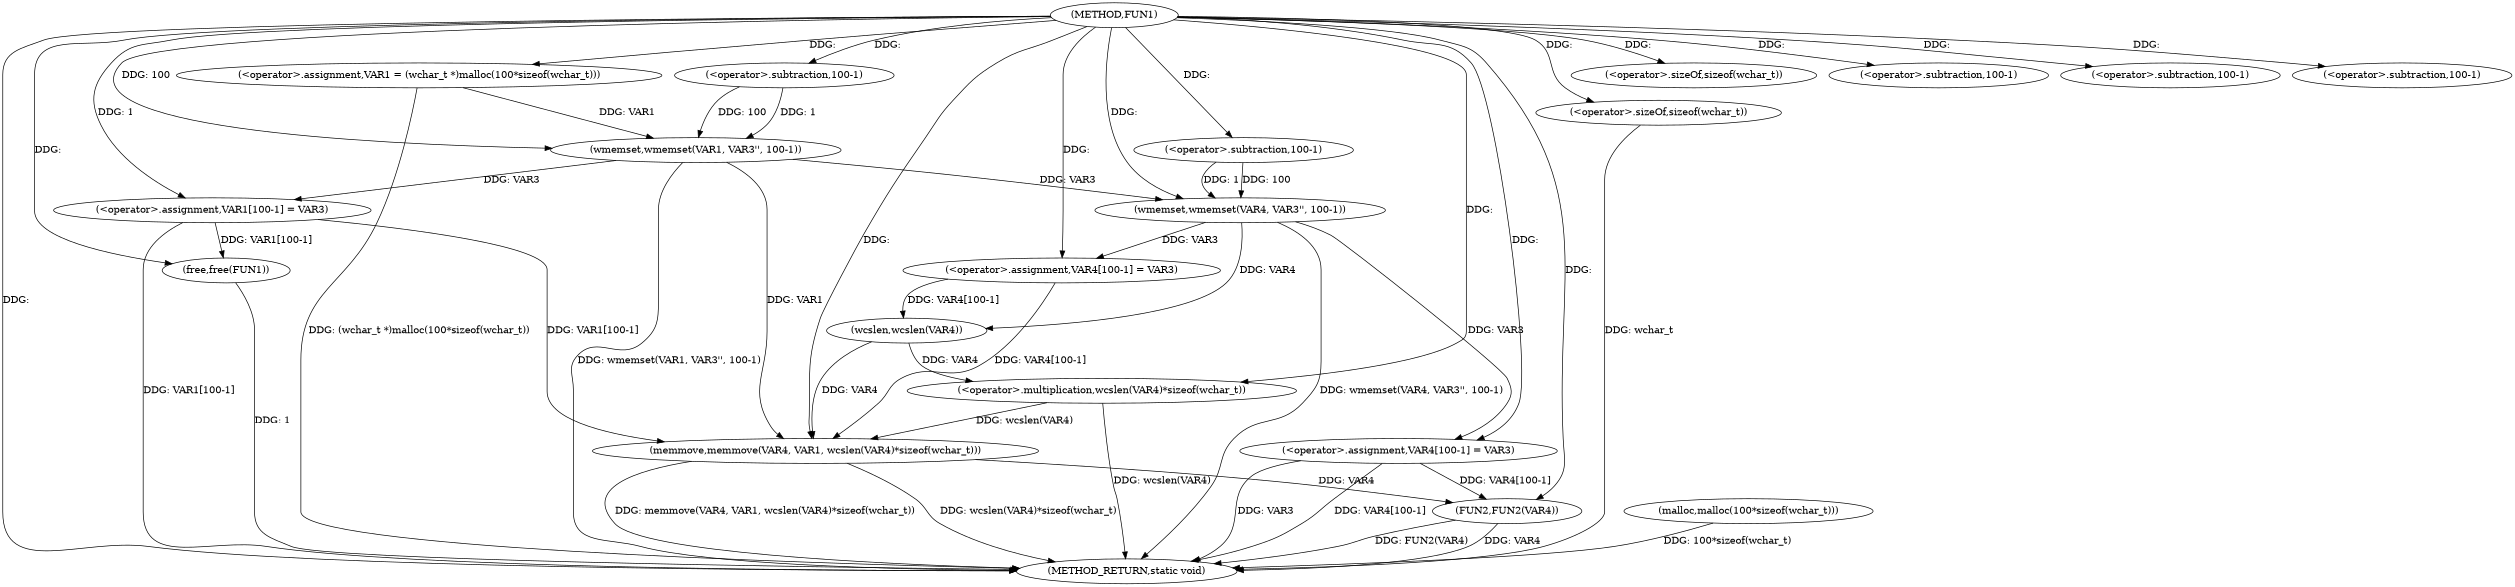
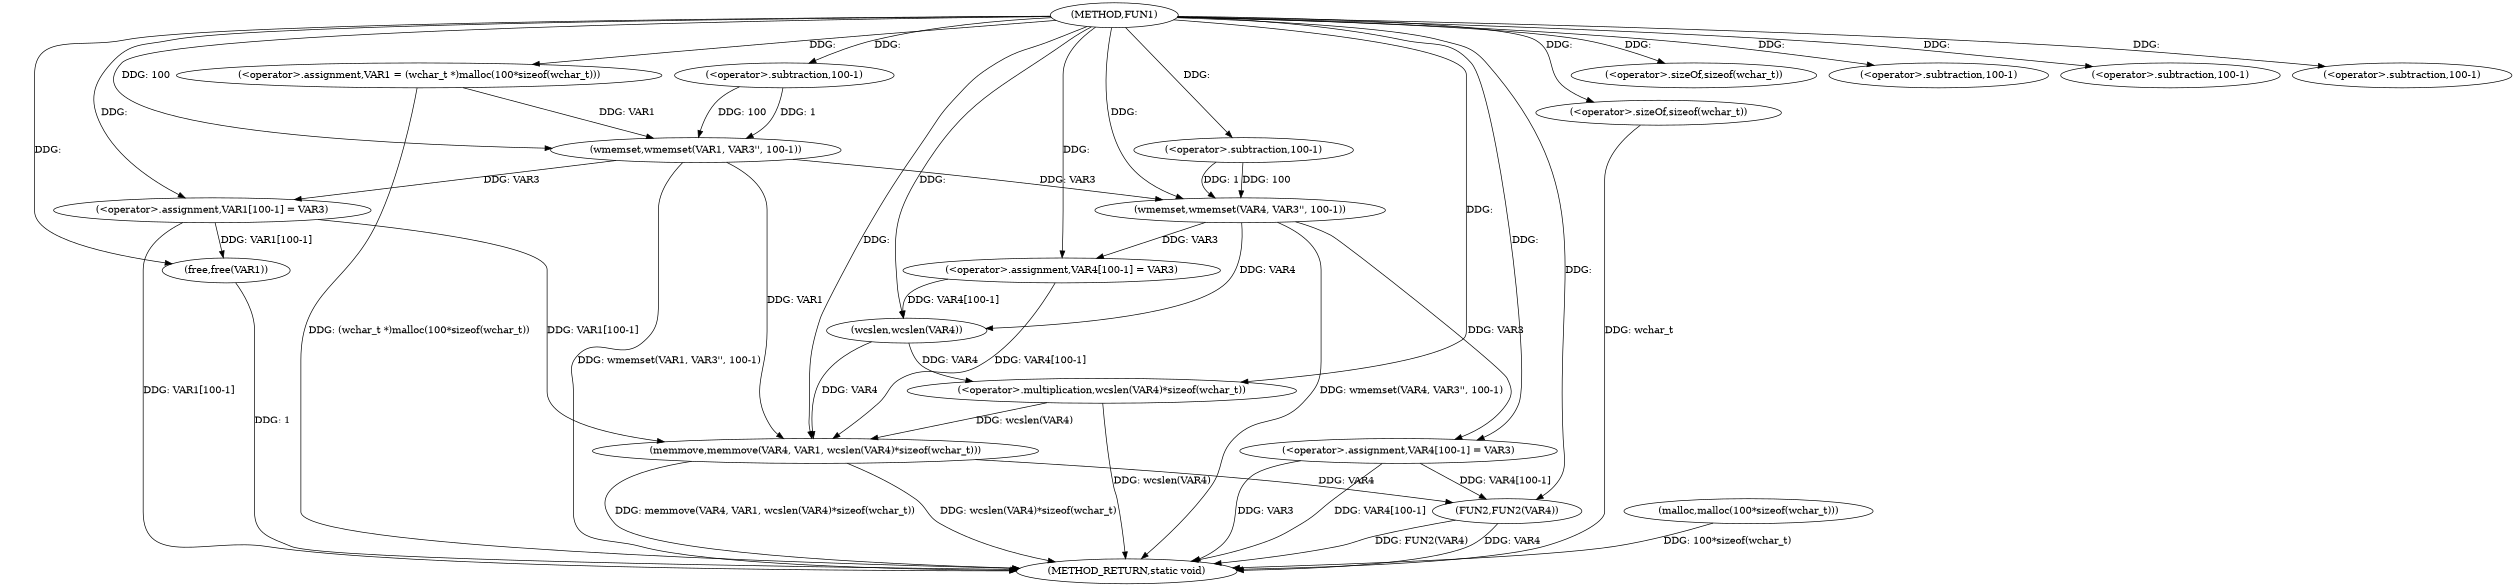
edge "(METHOD,FUN1)" -> "(<operator>.assignment,VAR1[100-1] = VAR3)": label "DDG: 1" -> "DDG: "
node "(free,free(FUN1))": label "(free,free(FUN1))" -> "(free,free(VAR1))"
edge "(METHOD,FUN1)" -> "(METHOD_RETURN,static void)": now "(METHOD,FUN1)" -> "(wcslen,wcslen(VAR4))"
